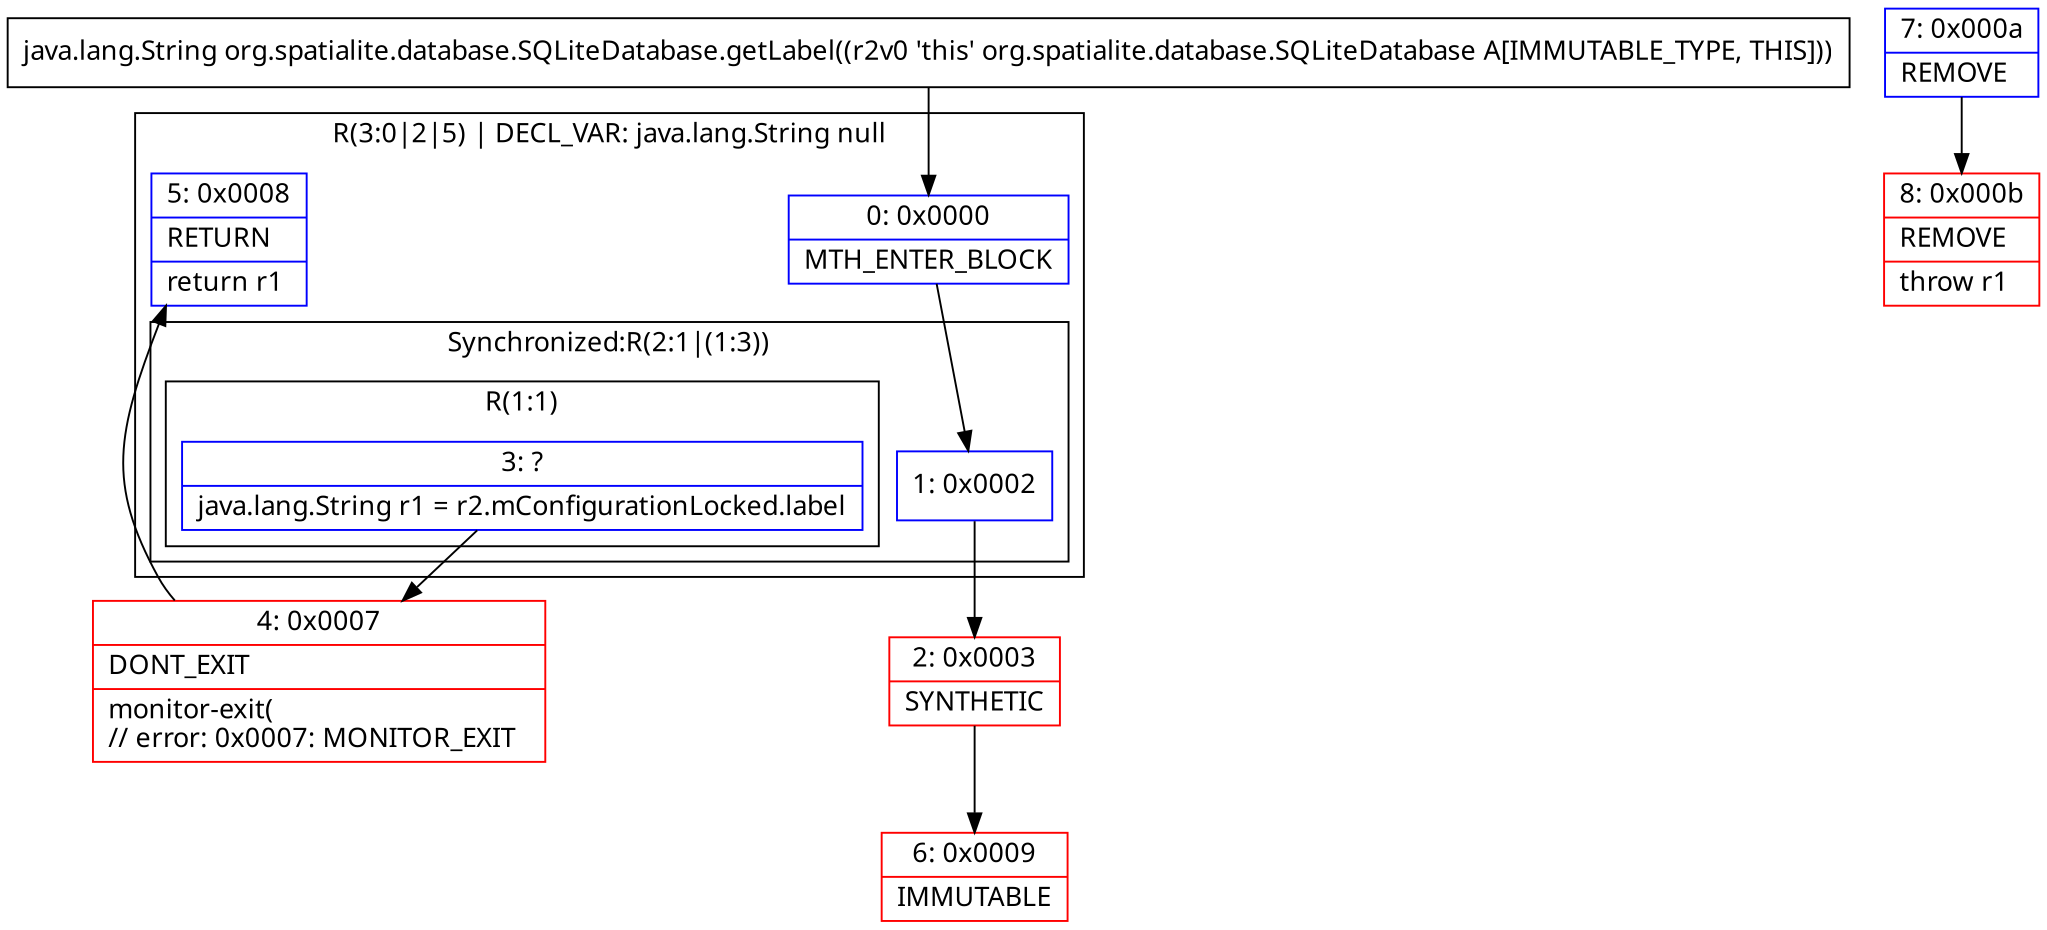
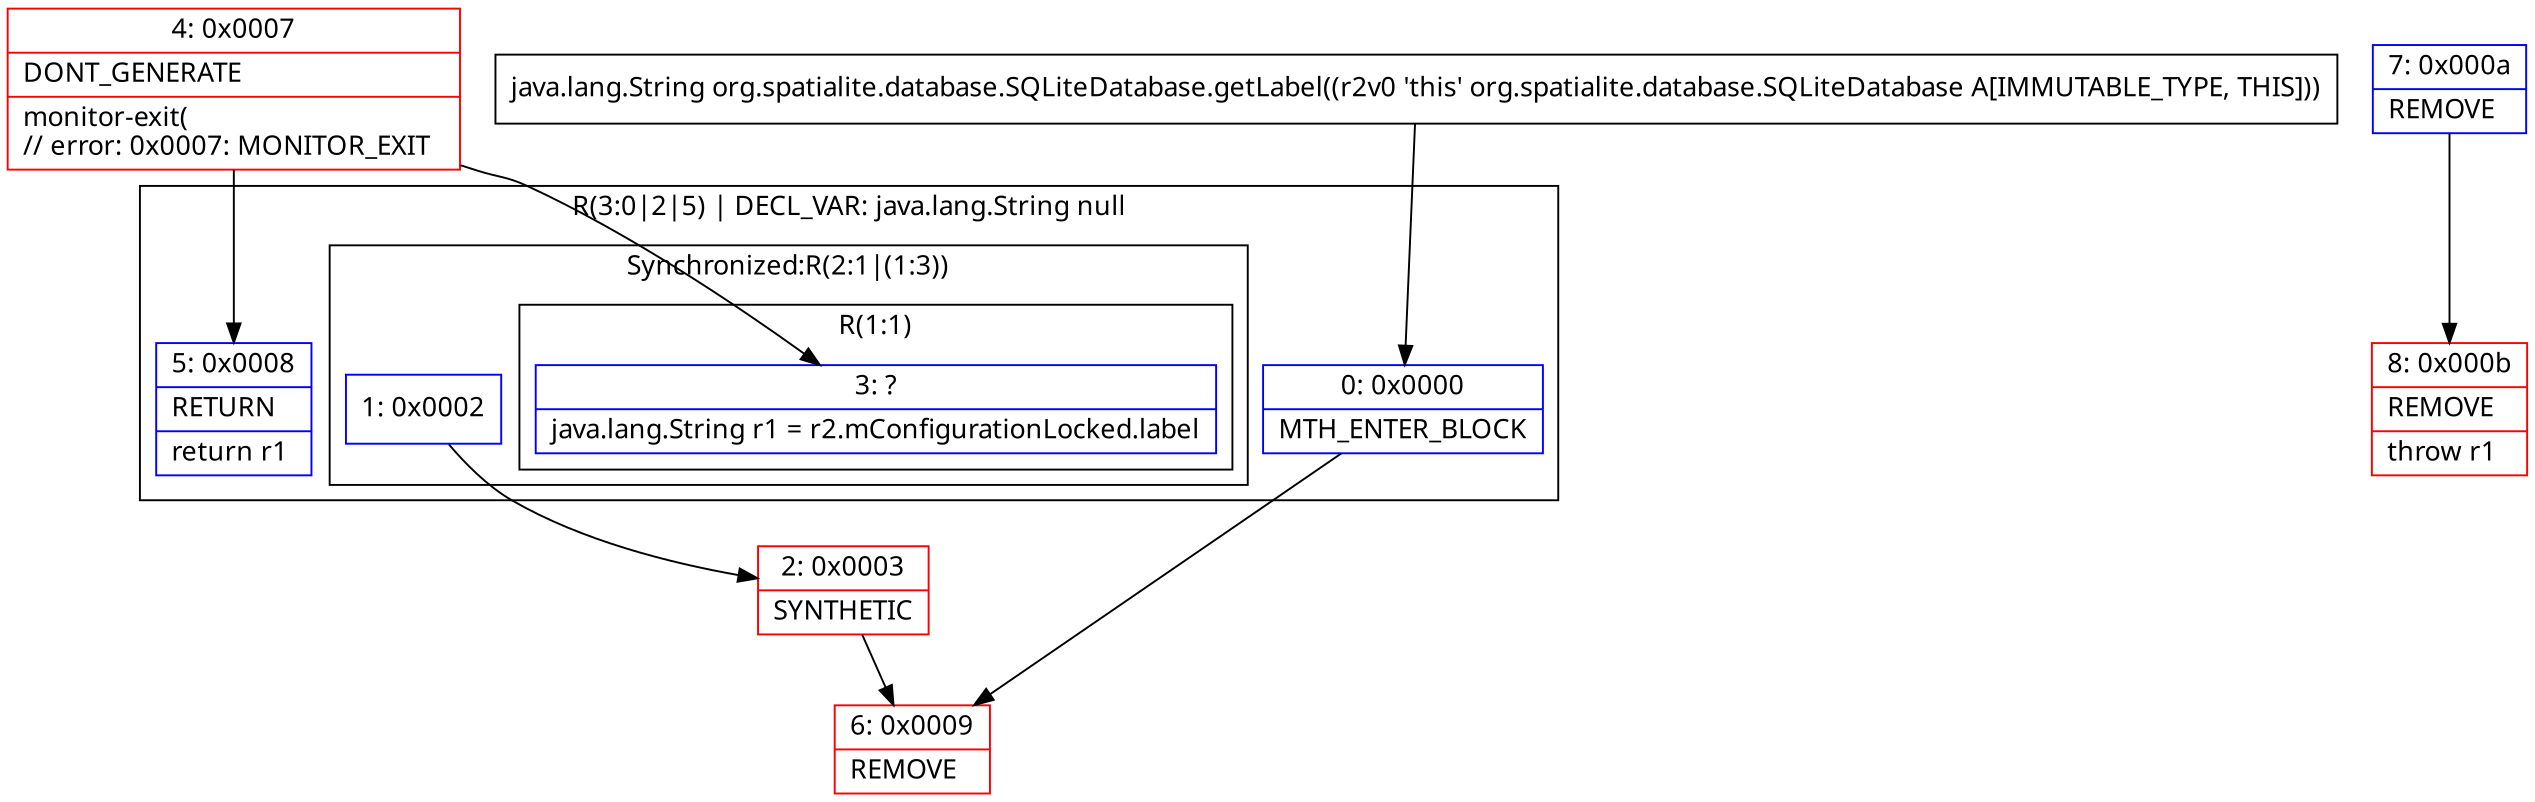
edge "0: 0x0000" -> "1: 0x0002": now "0: 0x0000" -> "6: 0x0009"
edge "3: ?" -> "4: 0x0007": reversed
node "4: 0x0007": text "DONT_EXIT" -> "DONT_GENERATE"
node "6: 0x0009": text "IMMUTABLE" -> "REMOVE"
